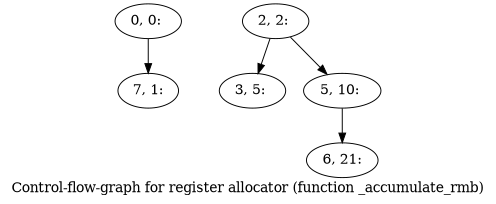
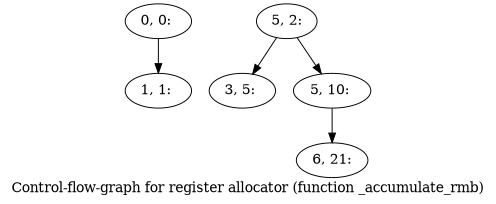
node "2, 2:": label "2, 2:" -> "5, 2:"
node "7, 1:": label "7, 1:" -> "1, 1:"
